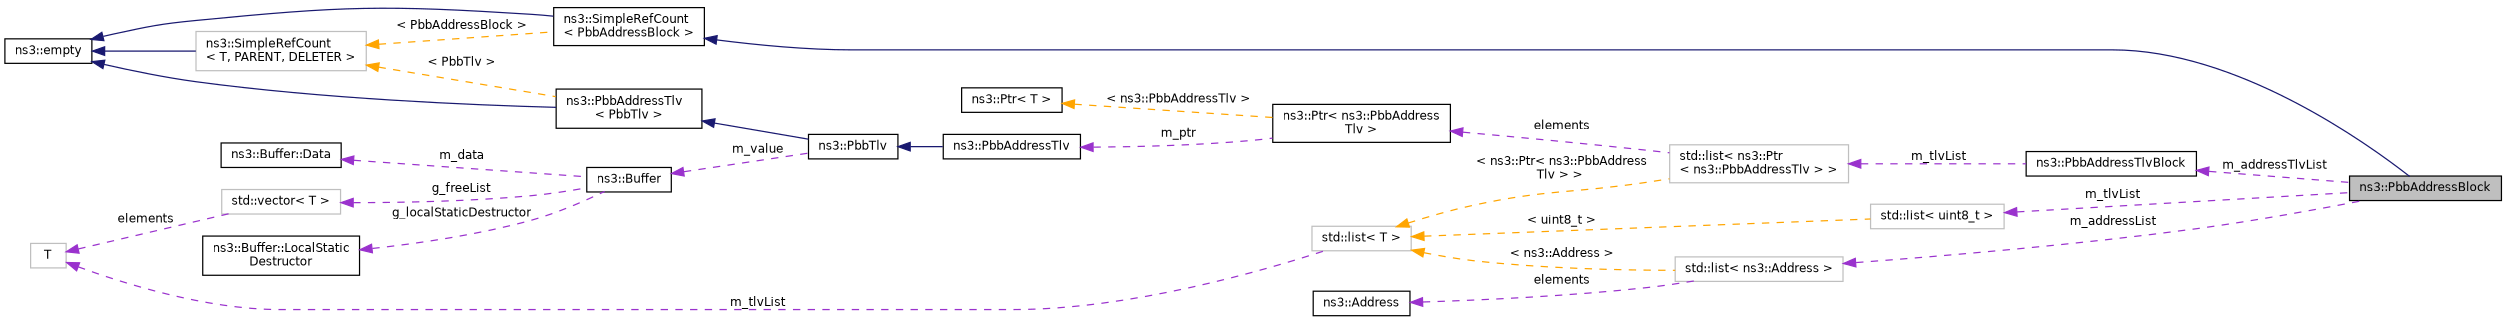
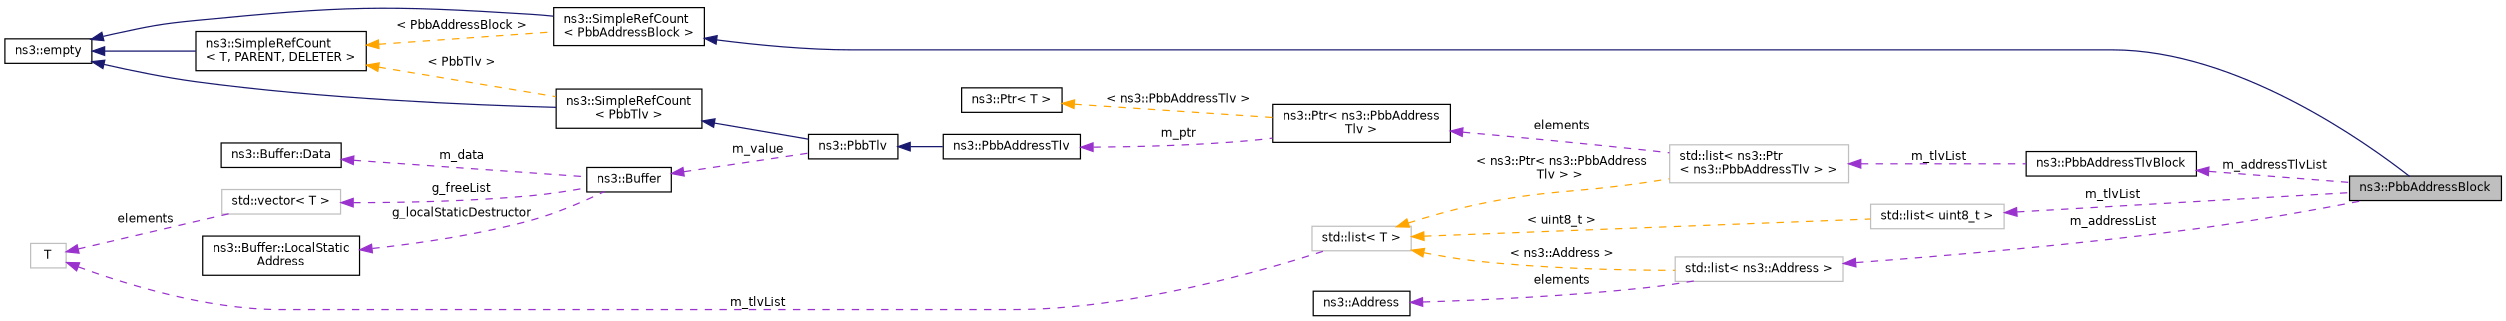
node "ns3::SimpleRefCount < T, PARENT, DELETER >": color grey75 -> black
node "ns3::PbbAddressTlv < PbbTlv >": label "ns3::PbbAddressTlv < PbbTlv >" -> "ns3::SimpleRefCount < PbbTlv >"
node "ns3::Buffer::LocalStatic Destructor": label "ns3::Buffer::LocalStatic Destructor" -> "ns3::Buffer::LocalStatic Address"
